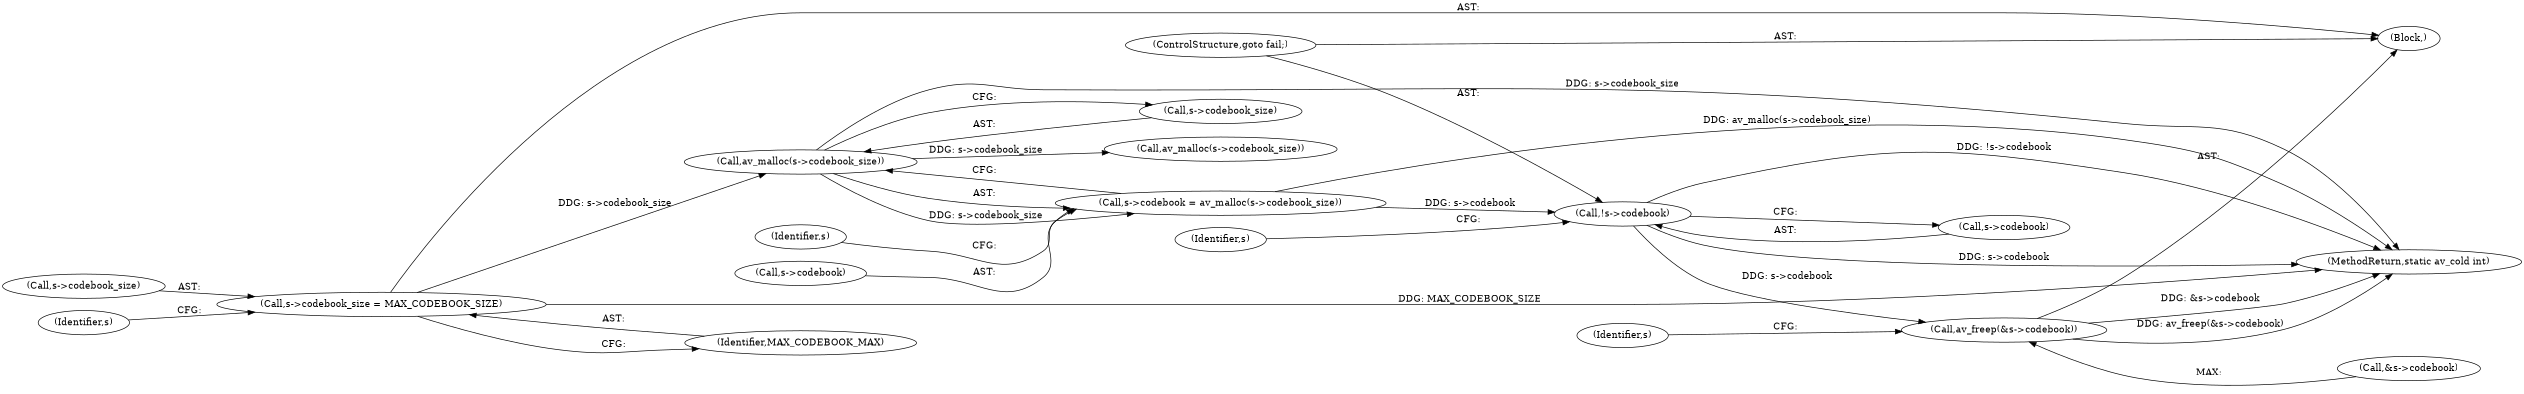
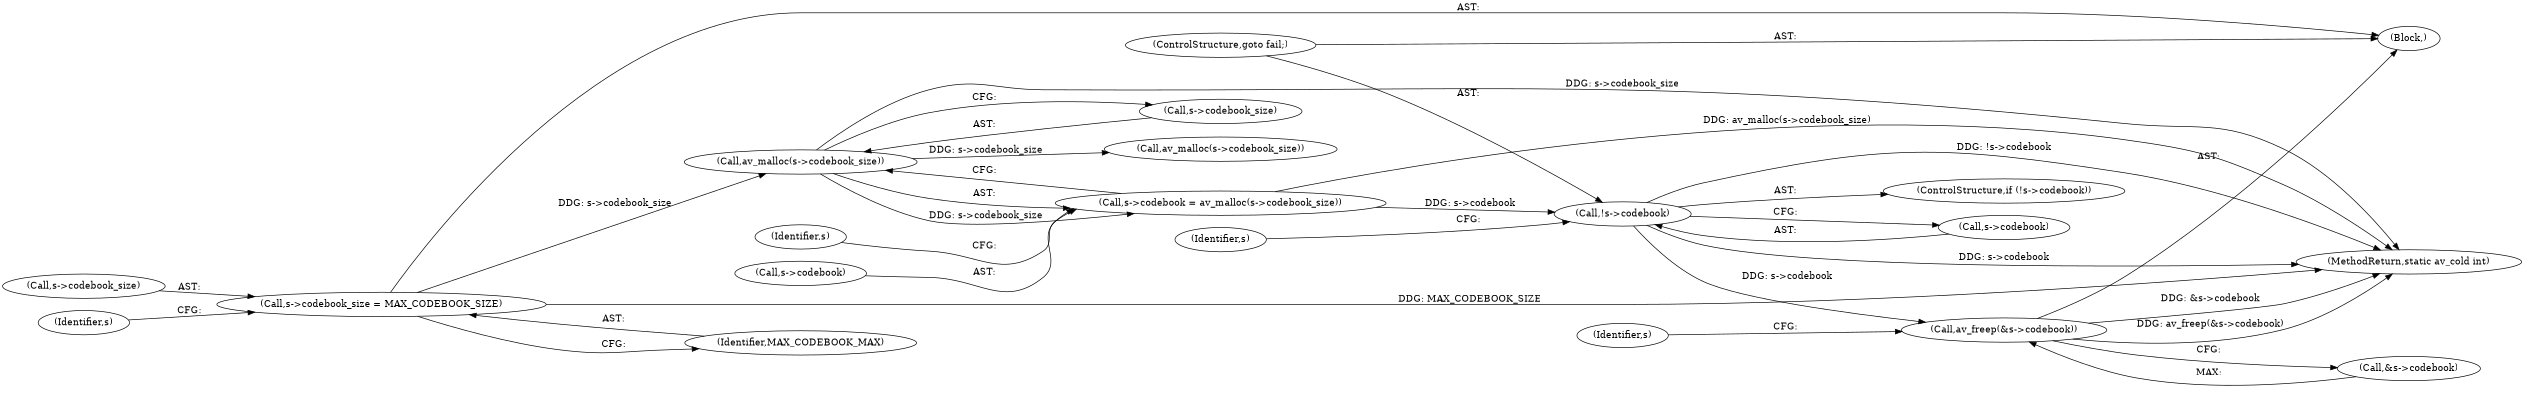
node "(ControlStructure,if (!s->codebook))": added
edge "(Call,av_freep(&s->codebook))" -> "(Call,&s->codebook)": added, label "CFG:"
